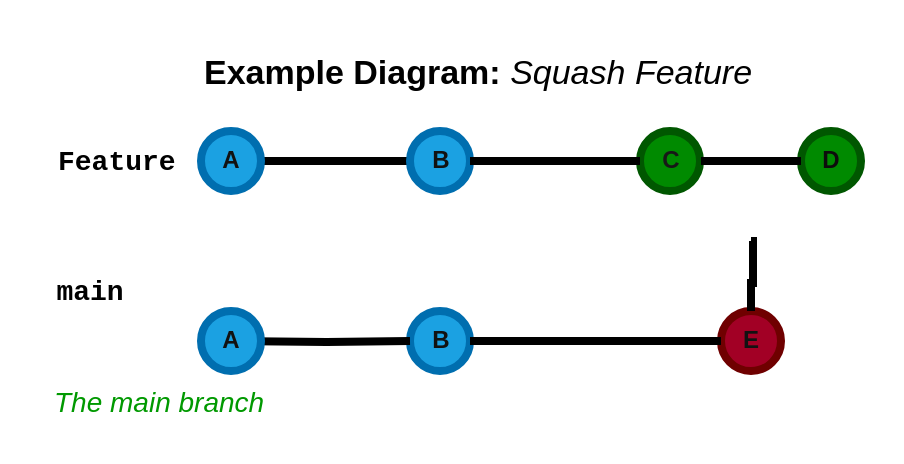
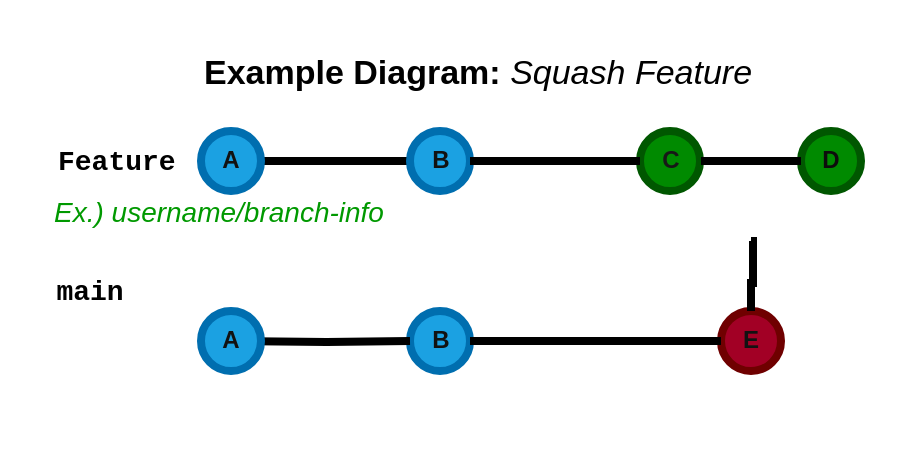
node "Ex.) username/branch-info": added
node "The main branch": removed
